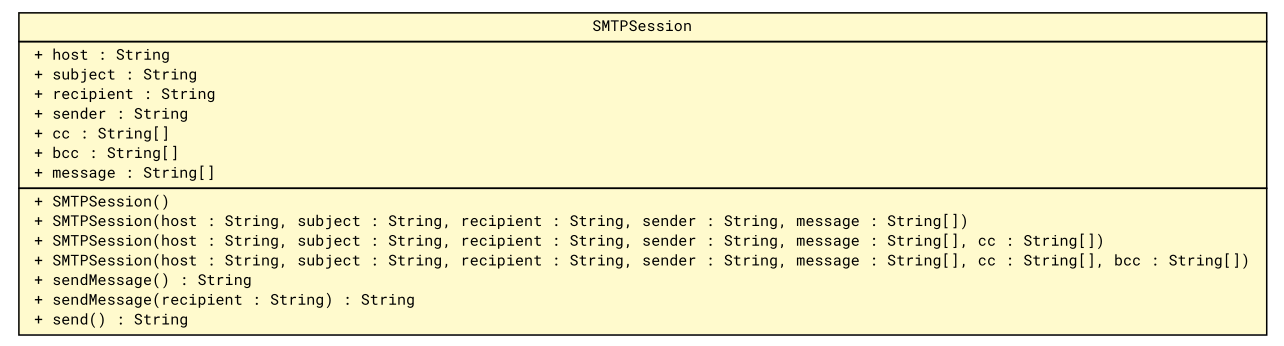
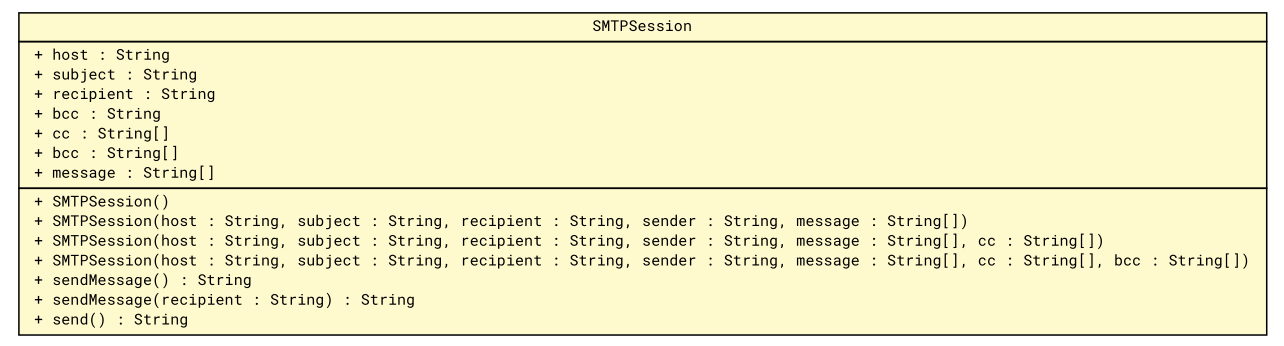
node "SMTPSession": text "+ sender : String" -> "+ bcc : String"
